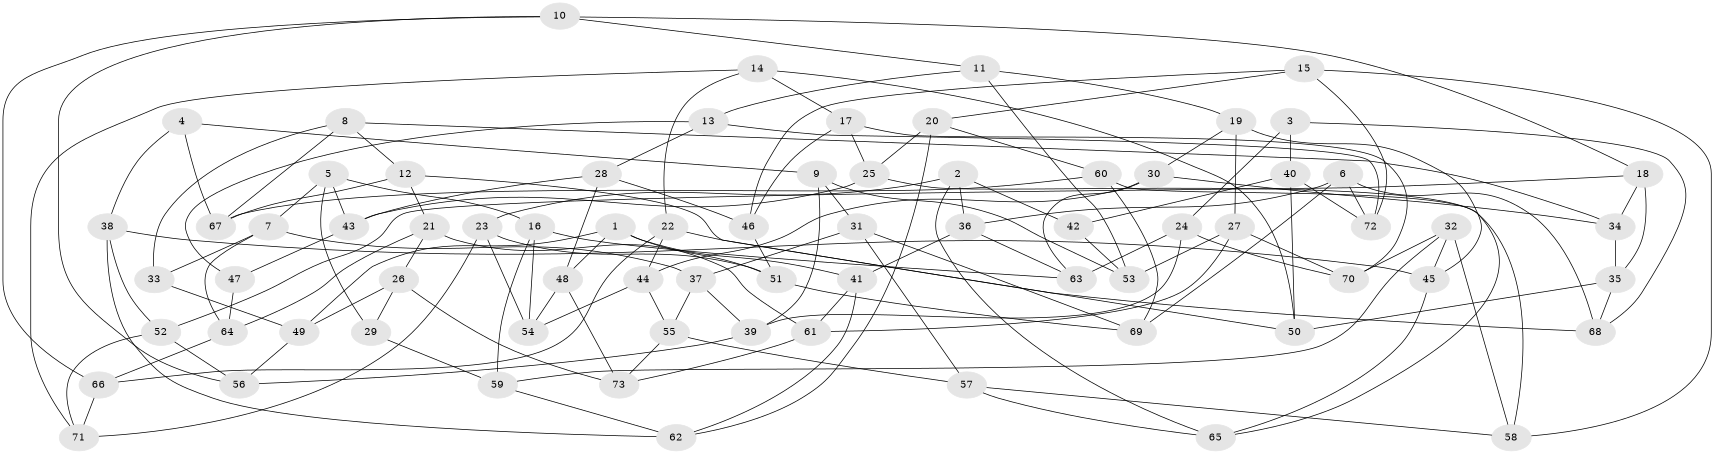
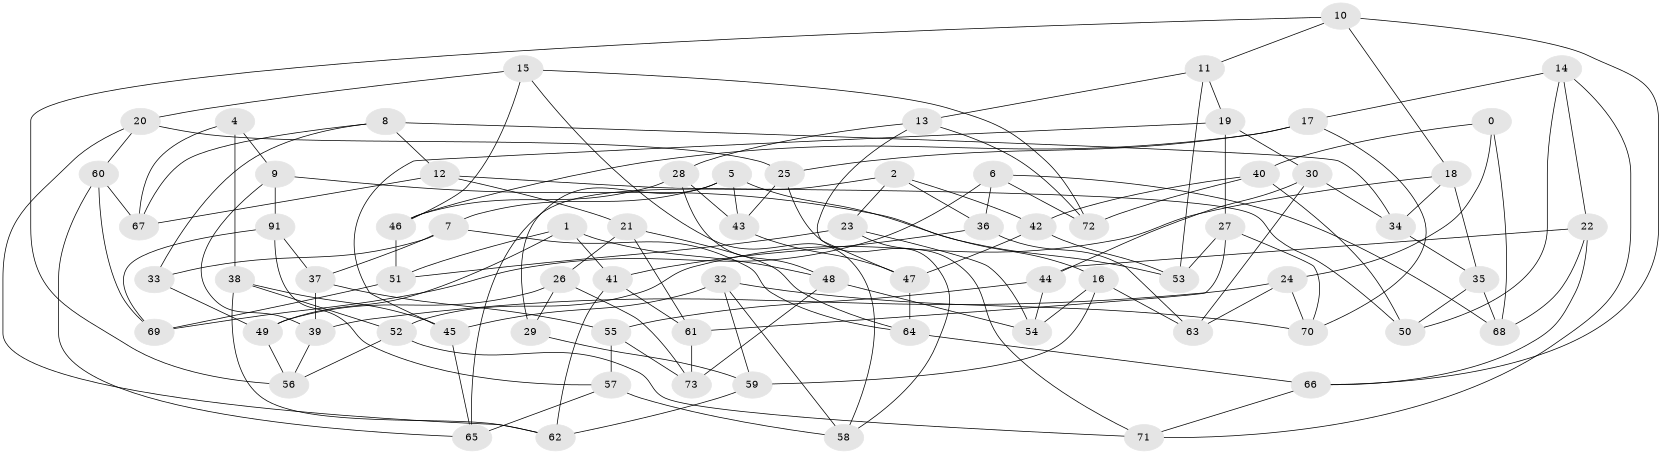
node "3": label "3" -> "0"
node "31": label "31" -> "91"
edge "42" -- "47": added
